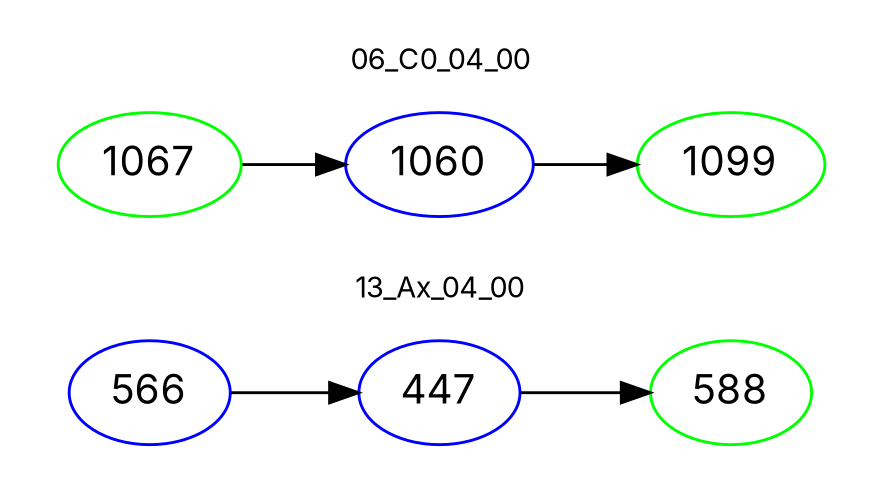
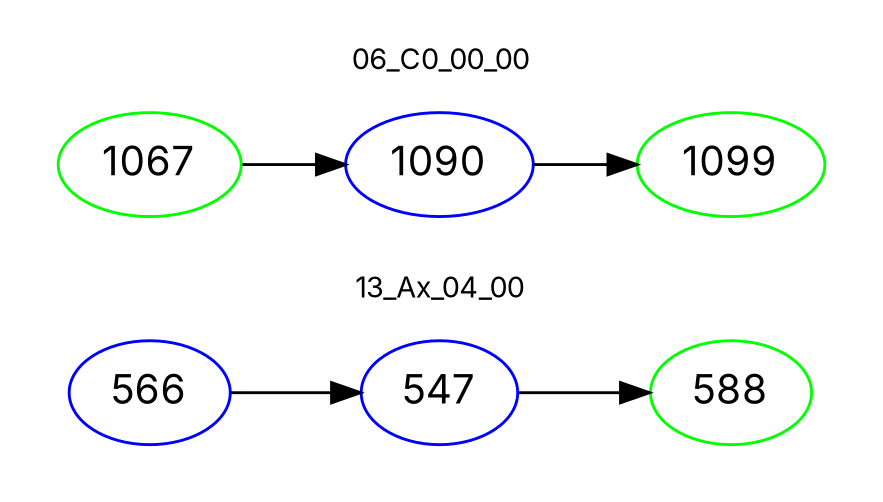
cluster "06_C0_04_00": label "06_C0_04_00" -> "06_C0_00_00"
node "1060": label "1060" -> "1090"
node "447": label "447" -> "547"
